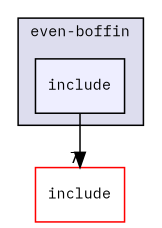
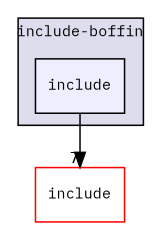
cluster "even-boffin": label "even-boffin" -> "include-boffin"
